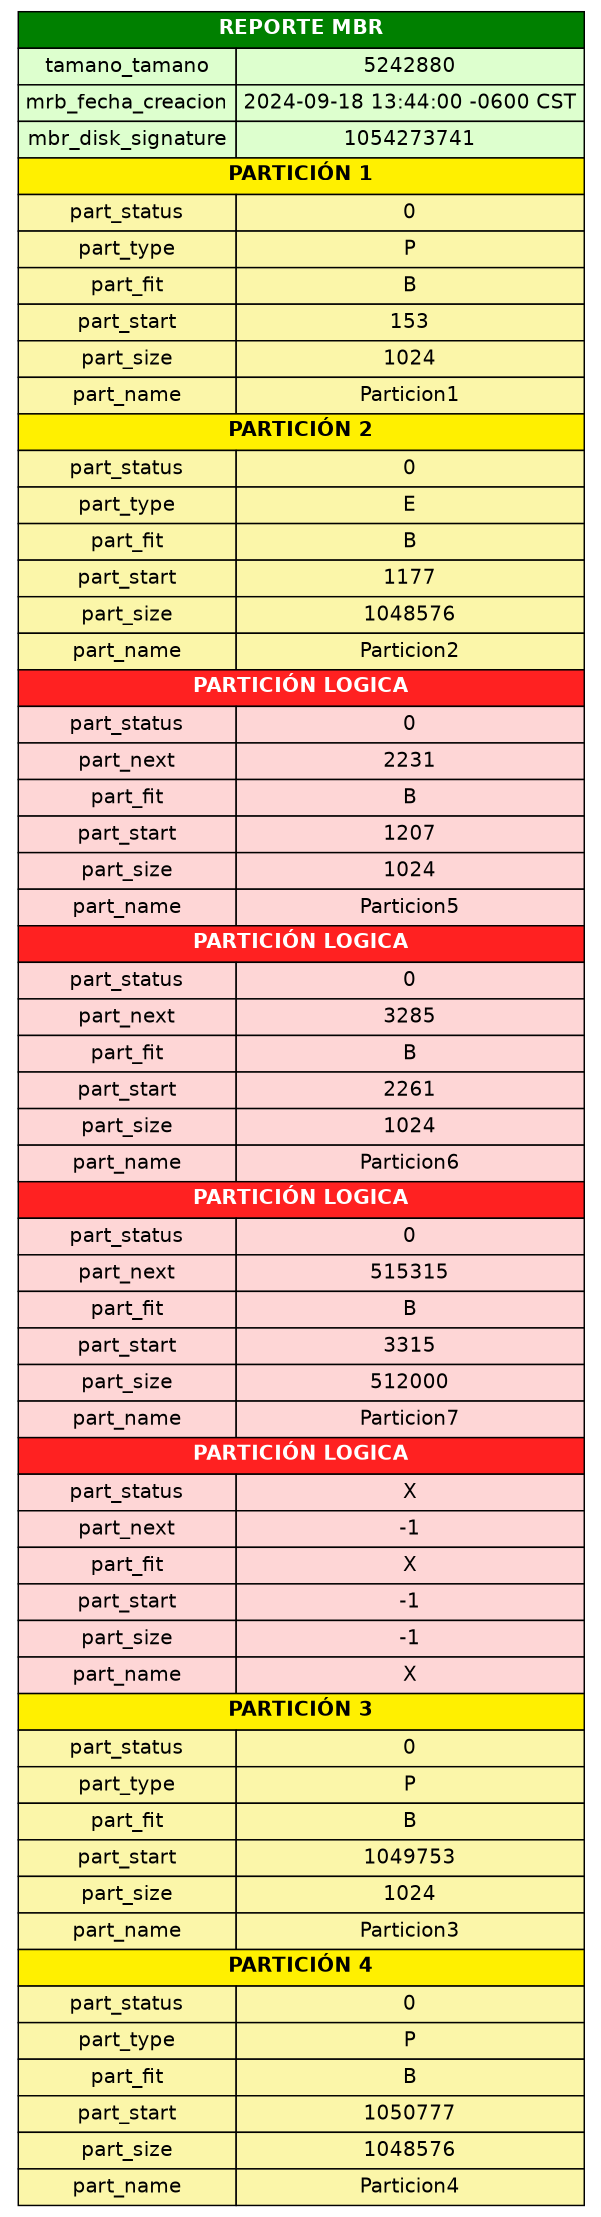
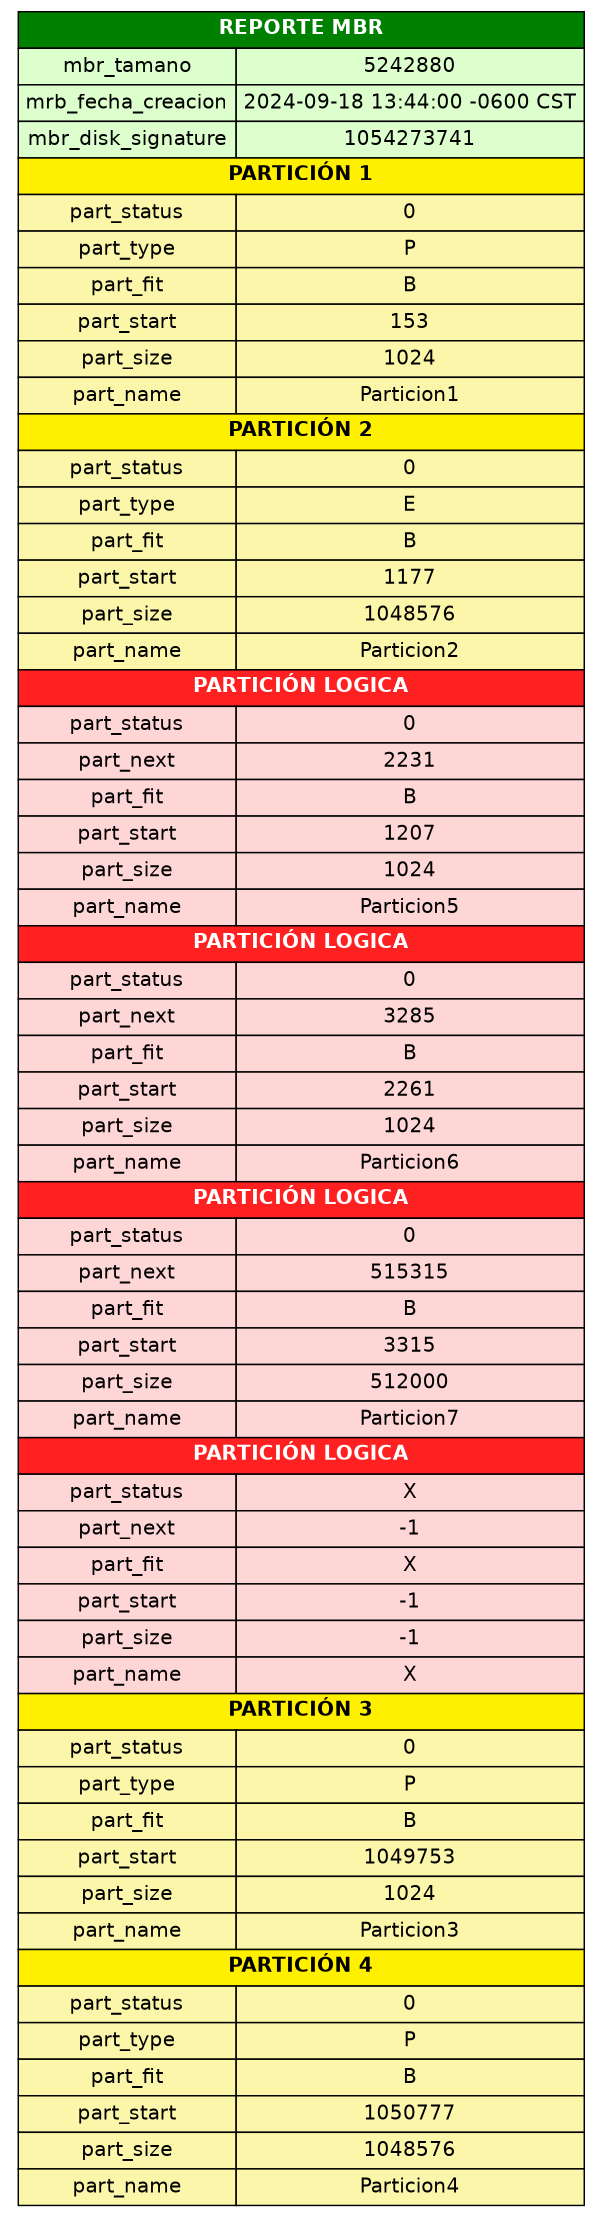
node "REPORTE MBR": text "tamano_tamano" -> "mbr_tamano"
